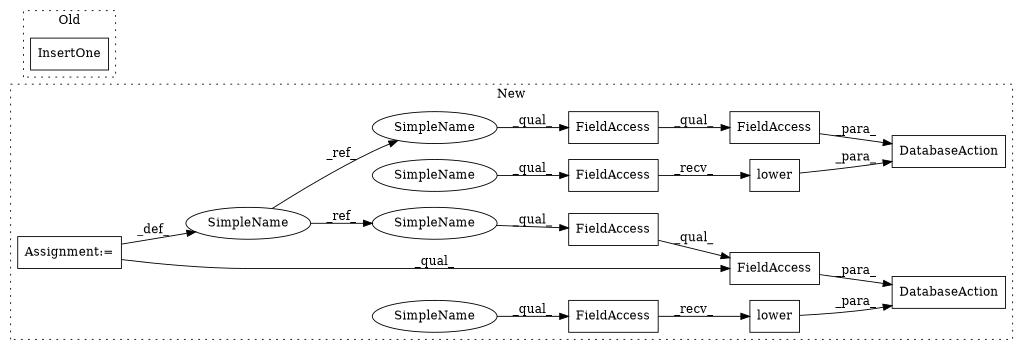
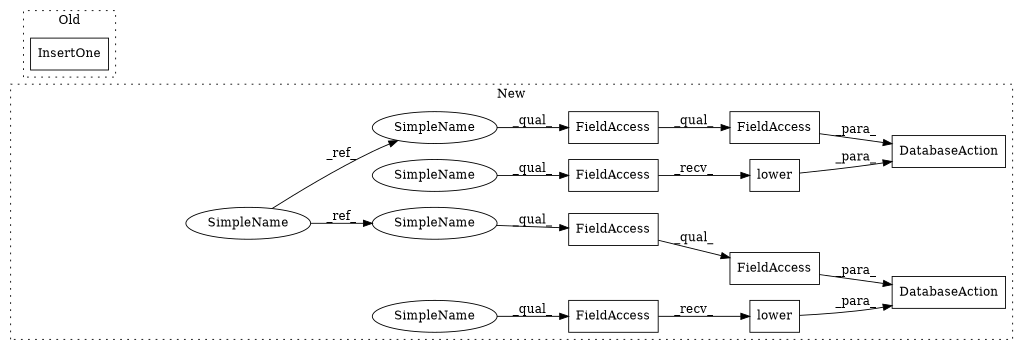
node "Assignment:=": removed
